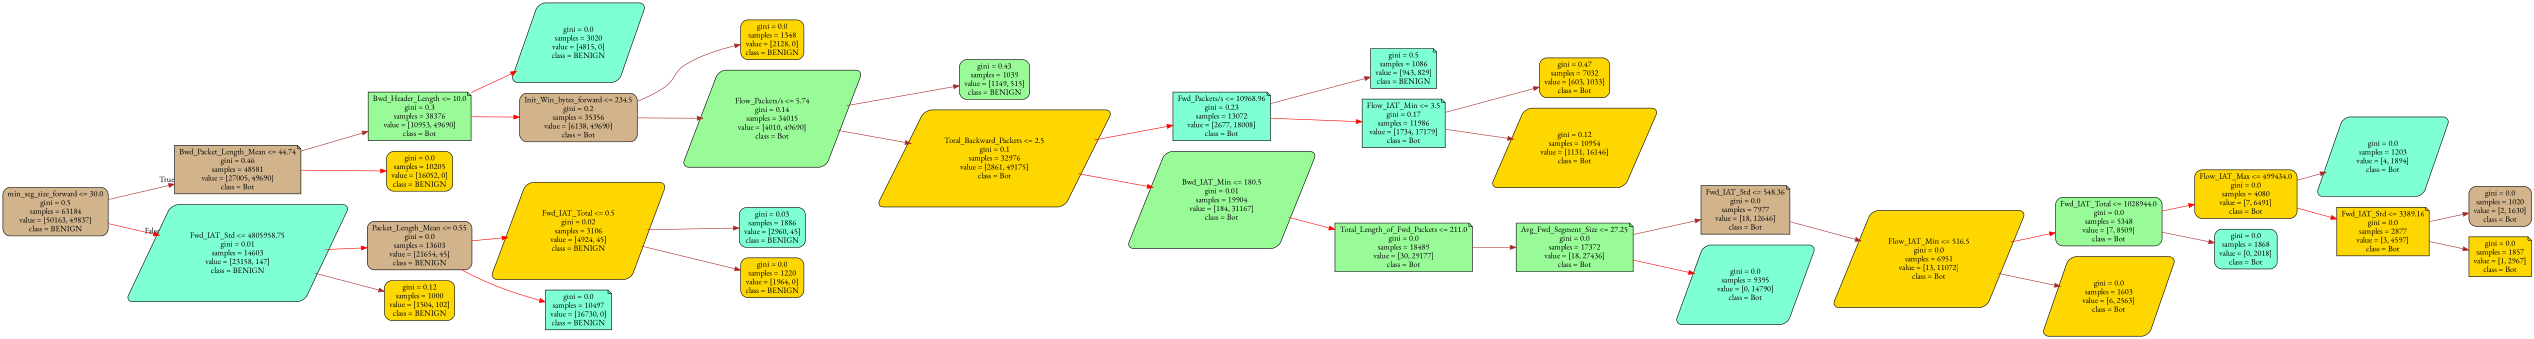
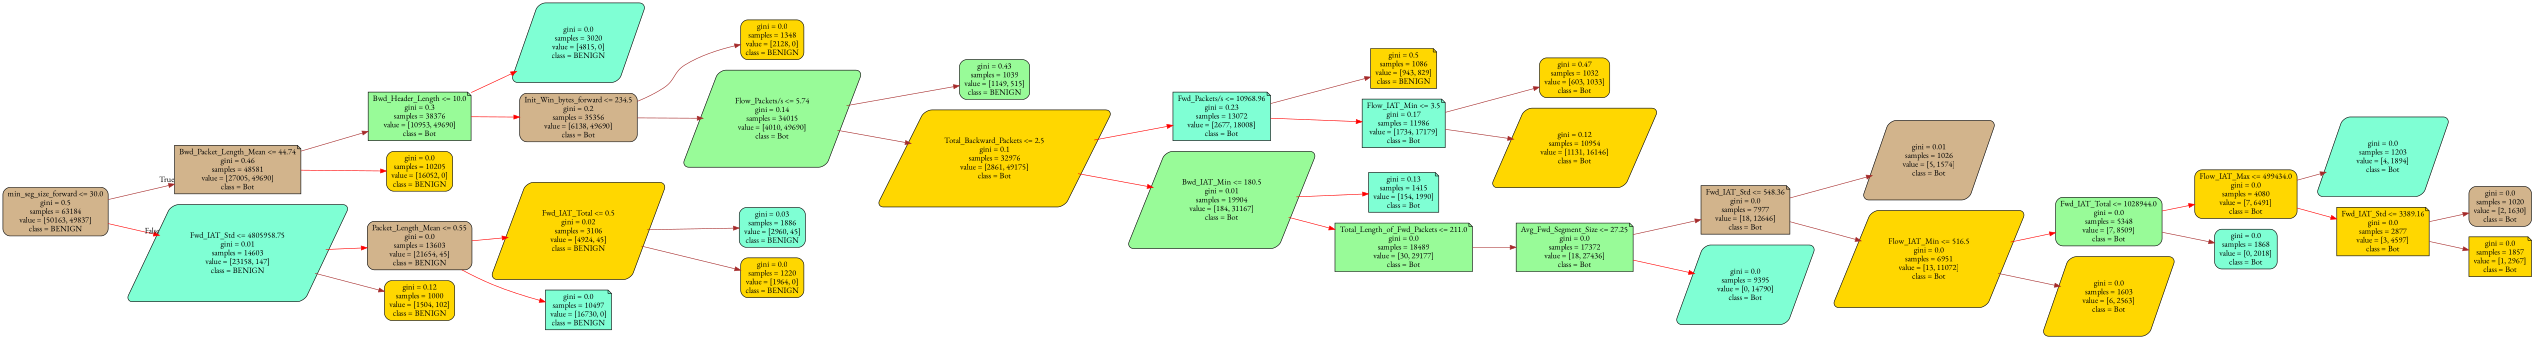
node "gini = 0.5 samples = 1086 value = [943, 829] class = BENIGN": fillcolor aquamarine -> gold
node "gini = 0.47 samples = 7032 value = [603, 1033] class = Bot": label "gini = 0.47 samples = 7032 value = [603, 1033] class = Bot" -> "gini = 0.47 samples = 1032 value = [603, 1033] class = Bot"
node "gini = 0.01 samples = 1026 value = [5, 1574] class = Bot": added
node "gini = 0.13 samples = 1415 value = [154, 1990] class = Bot": added
